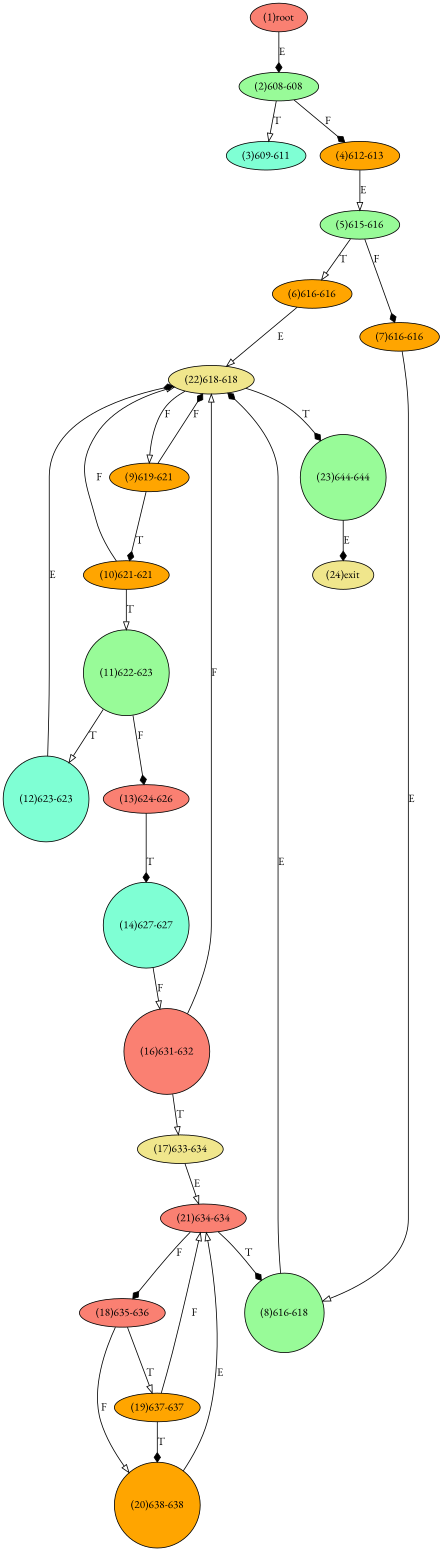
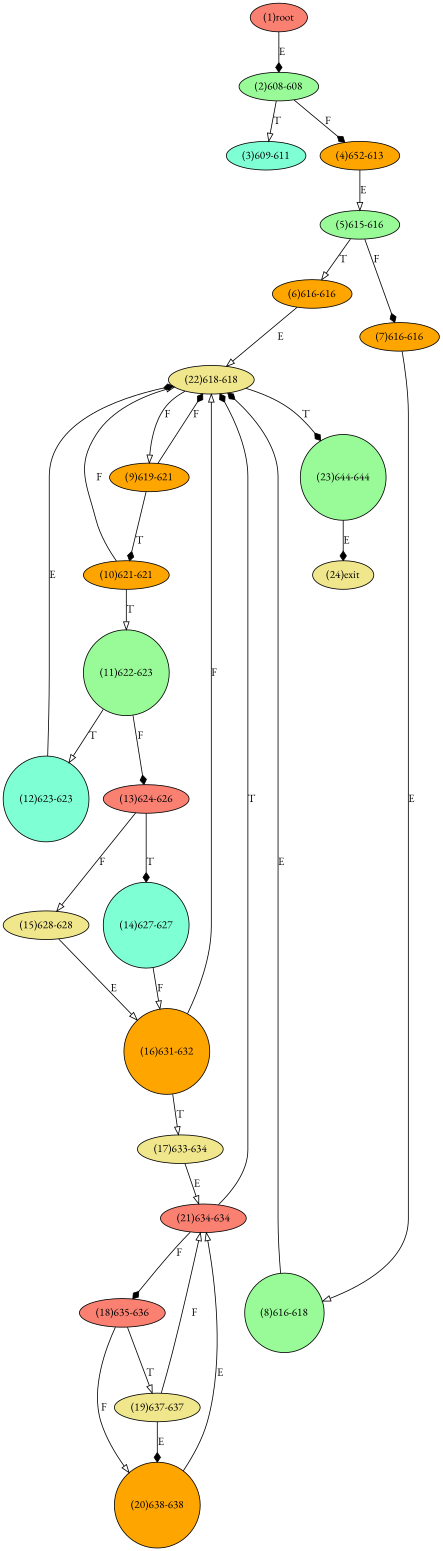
node "(4)612-613": label "(4)612-613" -> "(4)652-613"
node "(15)628-628": added
node "(16)631-632": fillcolor salmon -> orange
edge "(21)634-634" -> "(8)616-618": now "(21)634-634" -> "(22)618-618"
node "(19)637-637": fillcolor orange -> khaki
edge "(19)637-637" -> "(20)638-638": label "T" -> "E"
